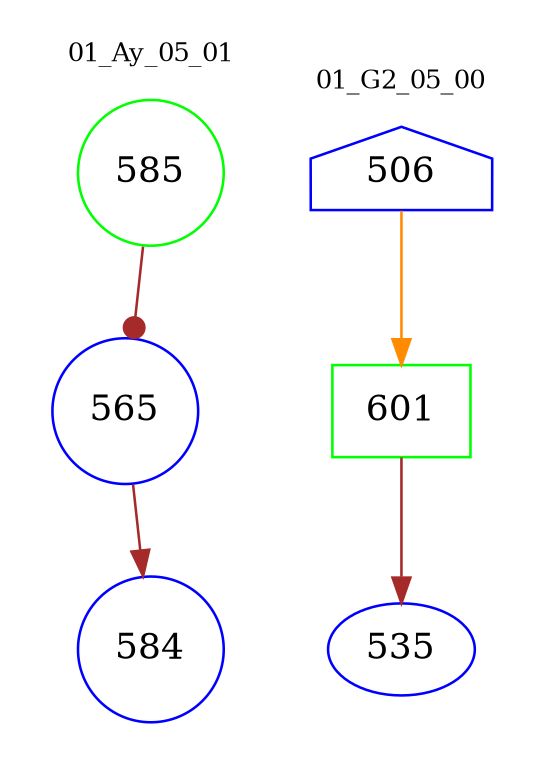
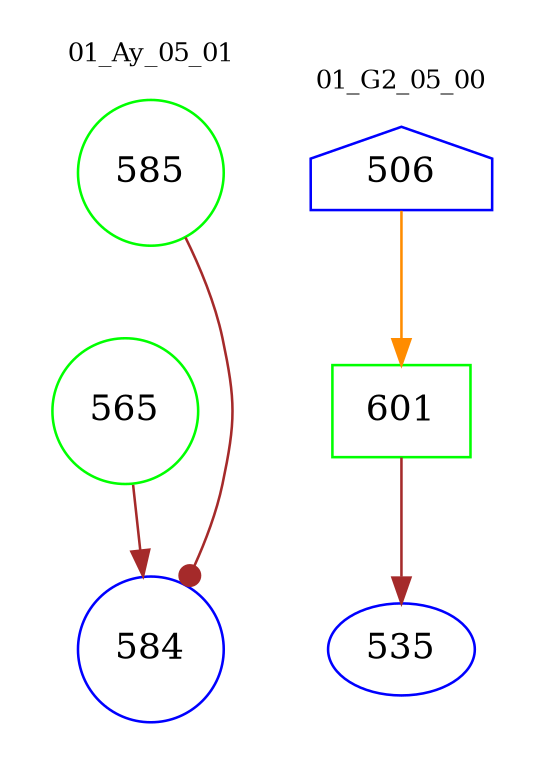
edge "585" -> "565": now "585" -> "584"
node "565": color blue -> green
